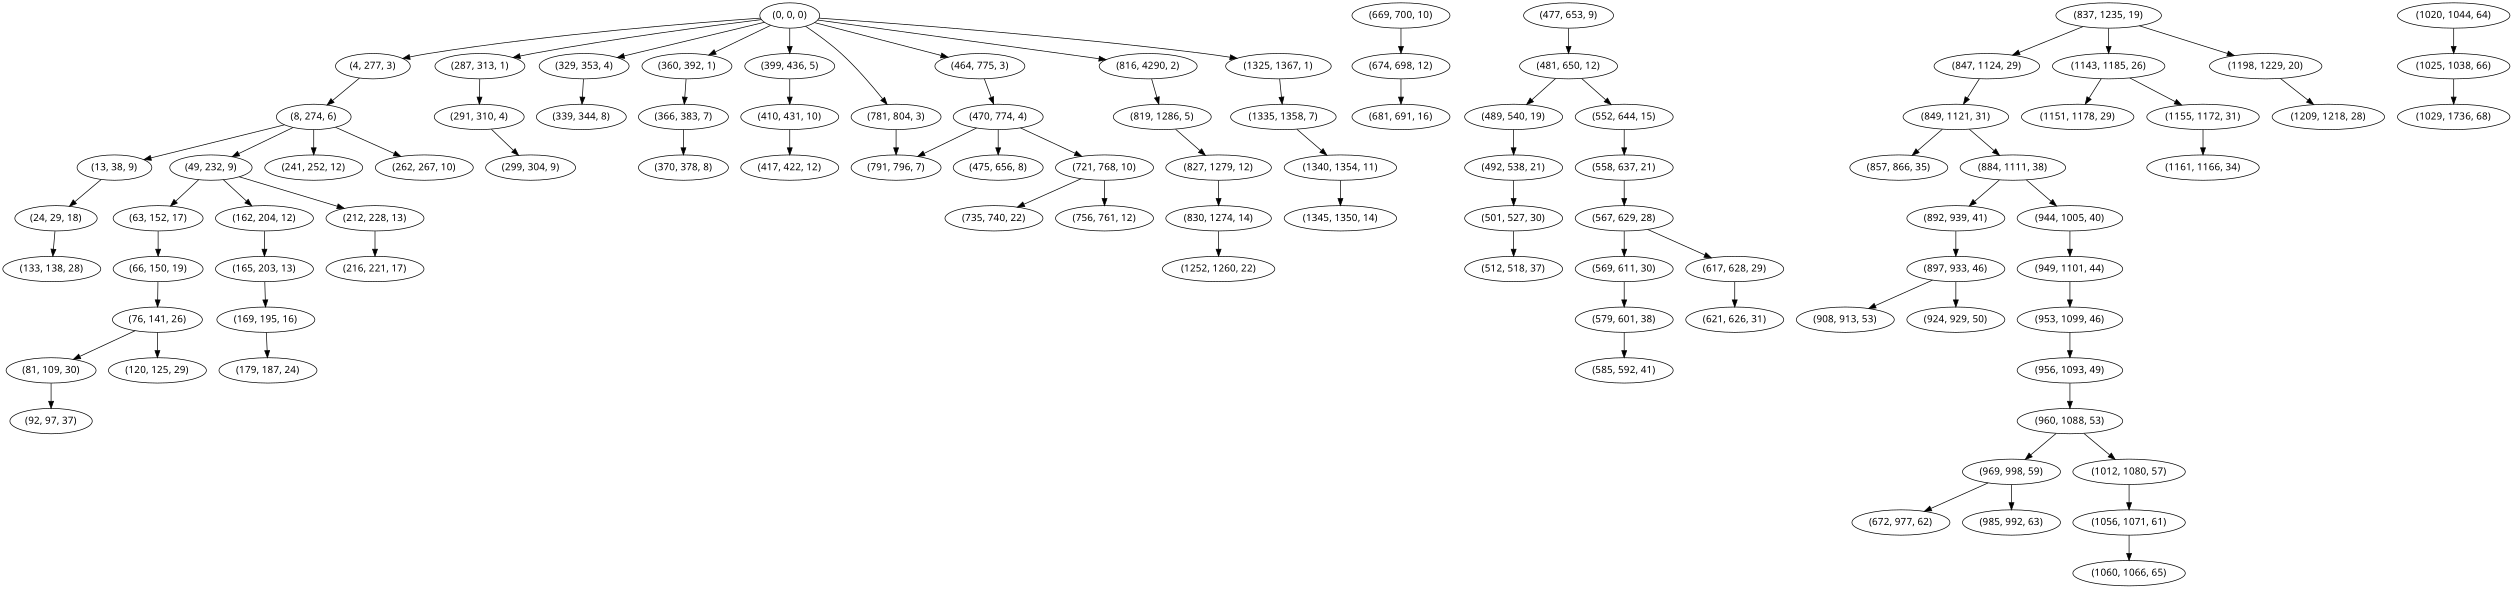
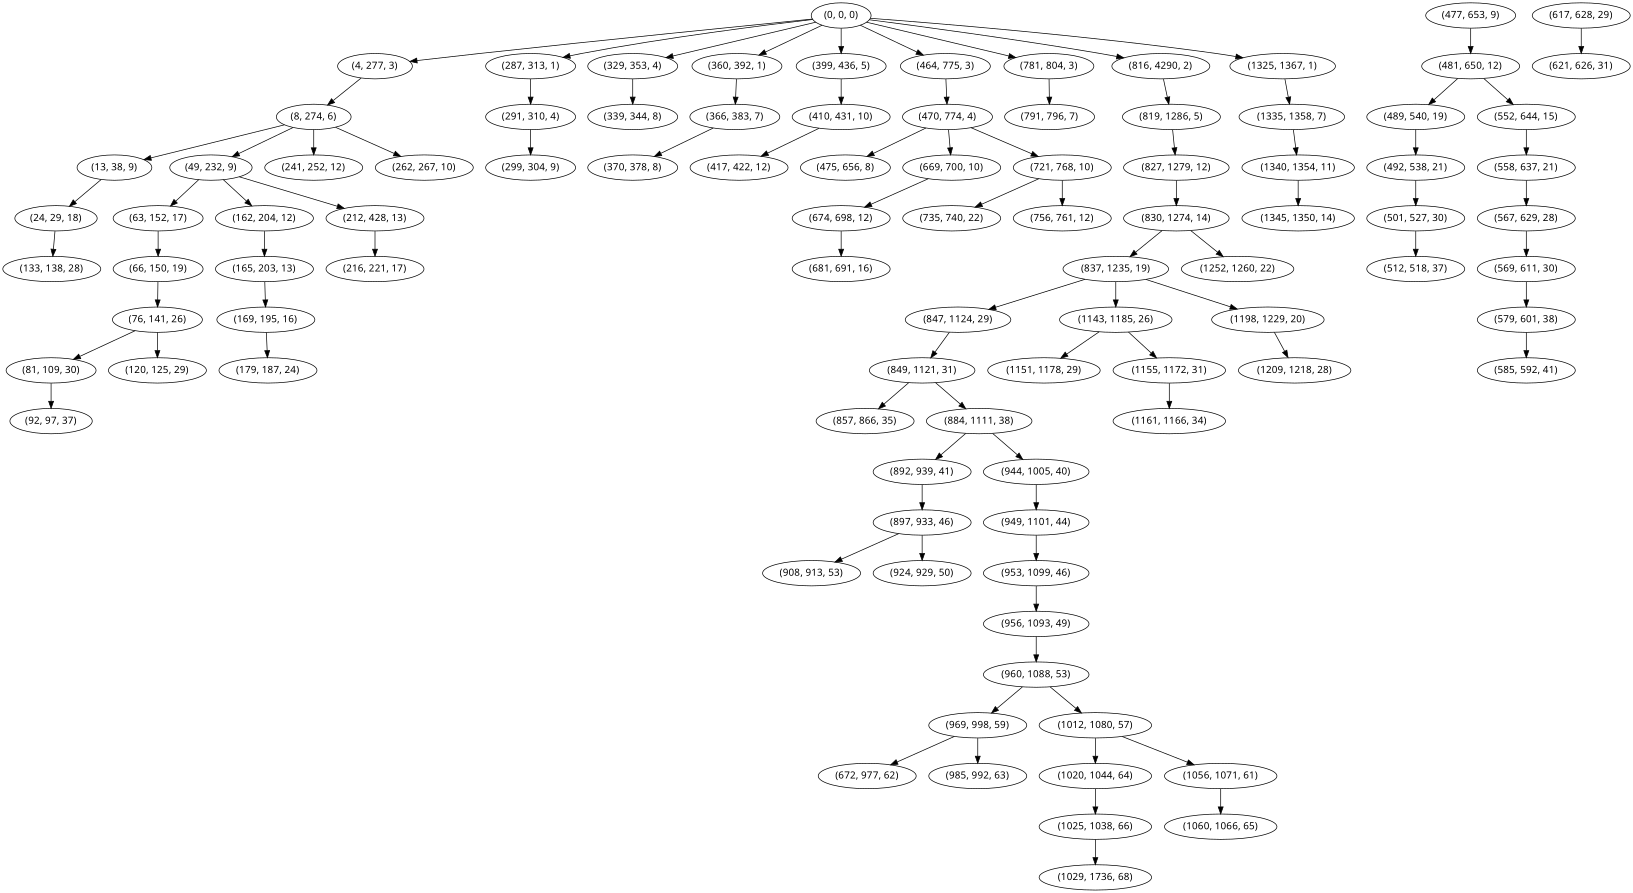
edge "(470, 774, 4)" -> "(791, 796, 7)": now "(470, 774, 4)" -> "(669, 700, 10)"
node "(212, 228, 13)": label "(212, 228, 13)" -> "(212, 428, 13)"
edge "(830, 1274, 14)" -> "(837, 1235, 19)": added
edge "(567, 629, 28)" -> "(617, 628, 29)": removed
edge "(1012, 1080, 57)" -> "(1020, 1044, 64)": added
